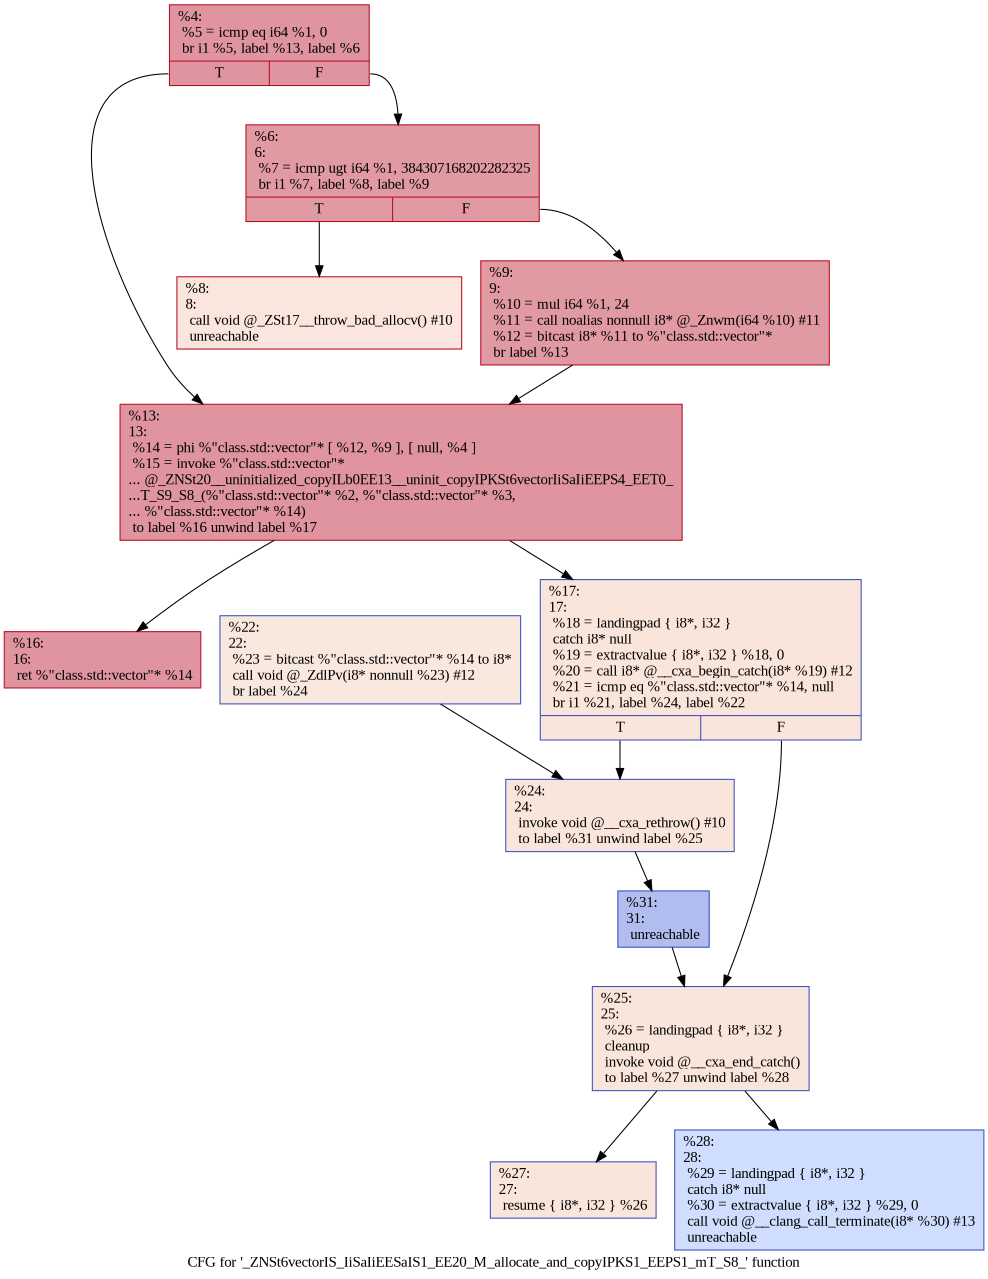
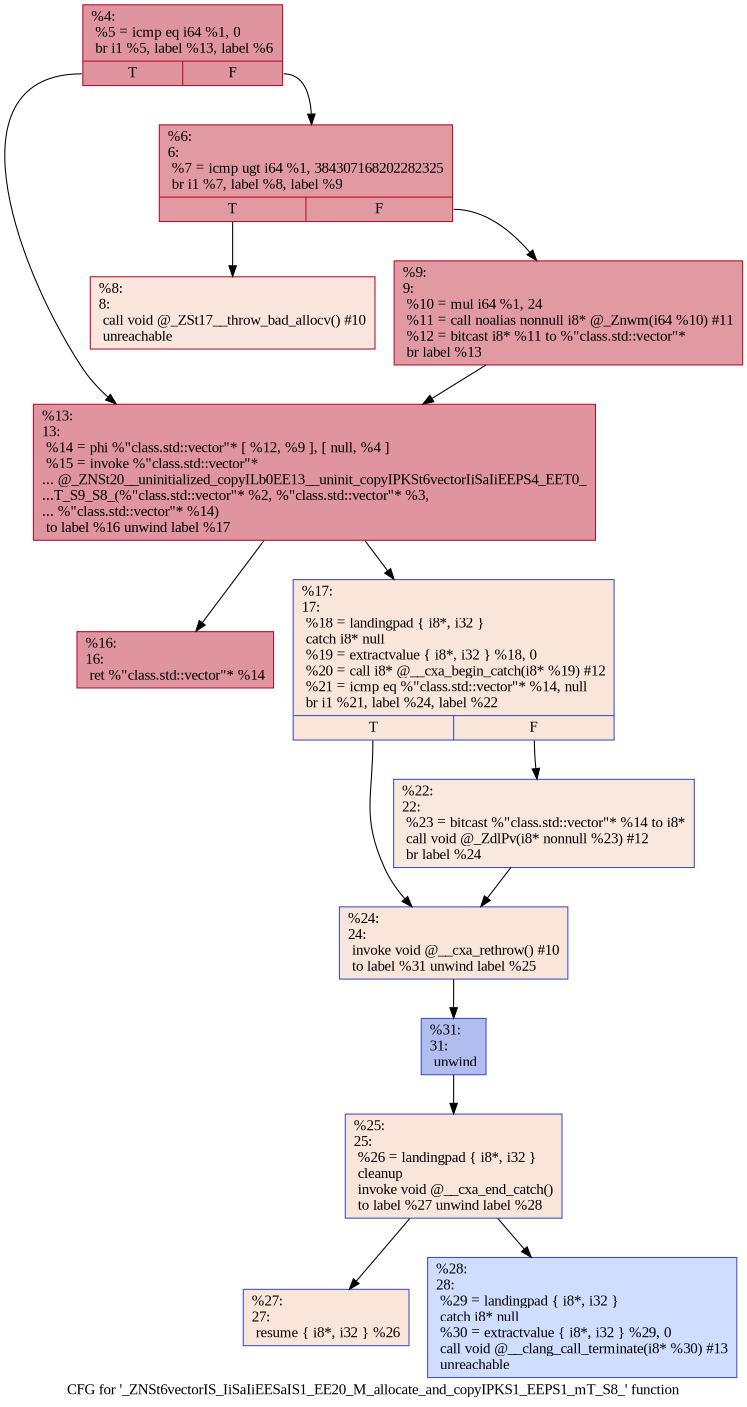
edge "%17:" -> "%25:": now "%17:" -> "%22:"
node "%31:": text "unreachable" -> "unwind"
